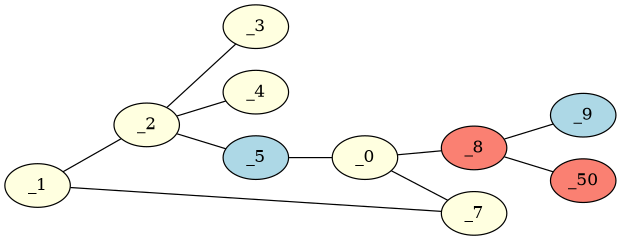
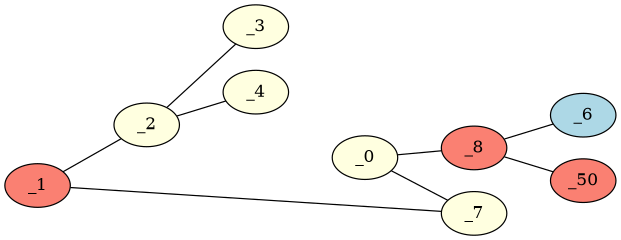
node "_9": label "_9" -> "_6"
node "_5": removed
node "_1": fillcolor lightyellow -> salmon
